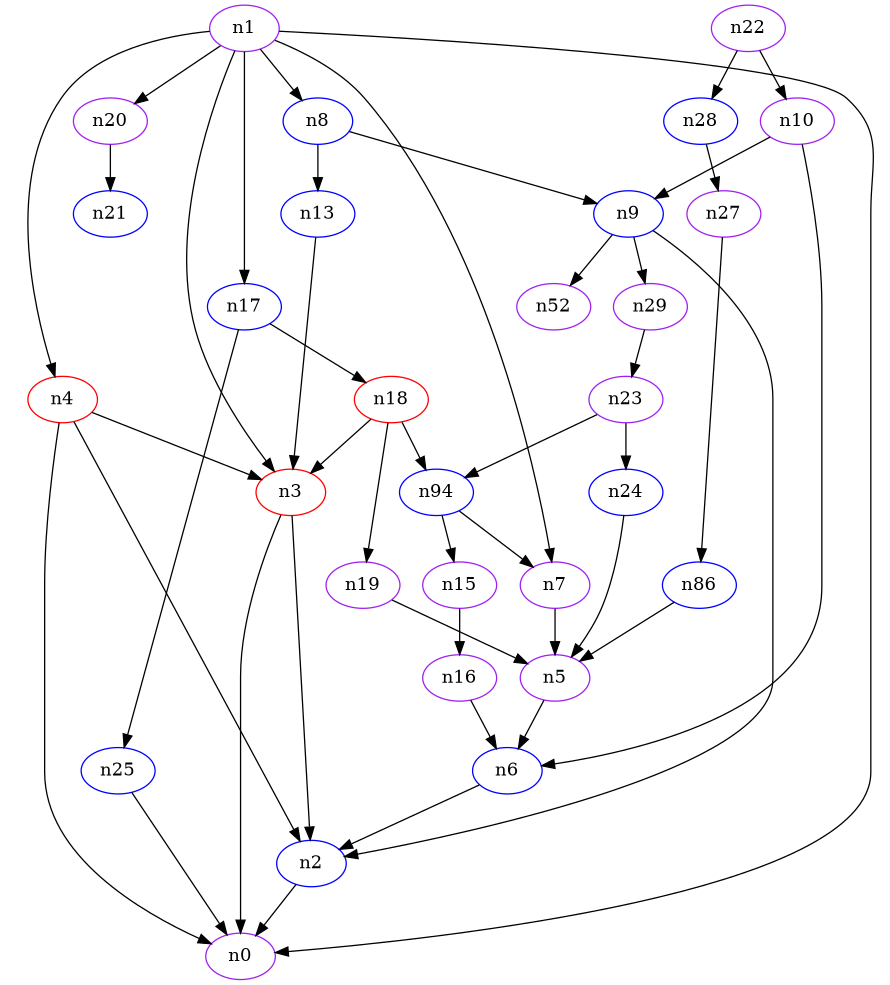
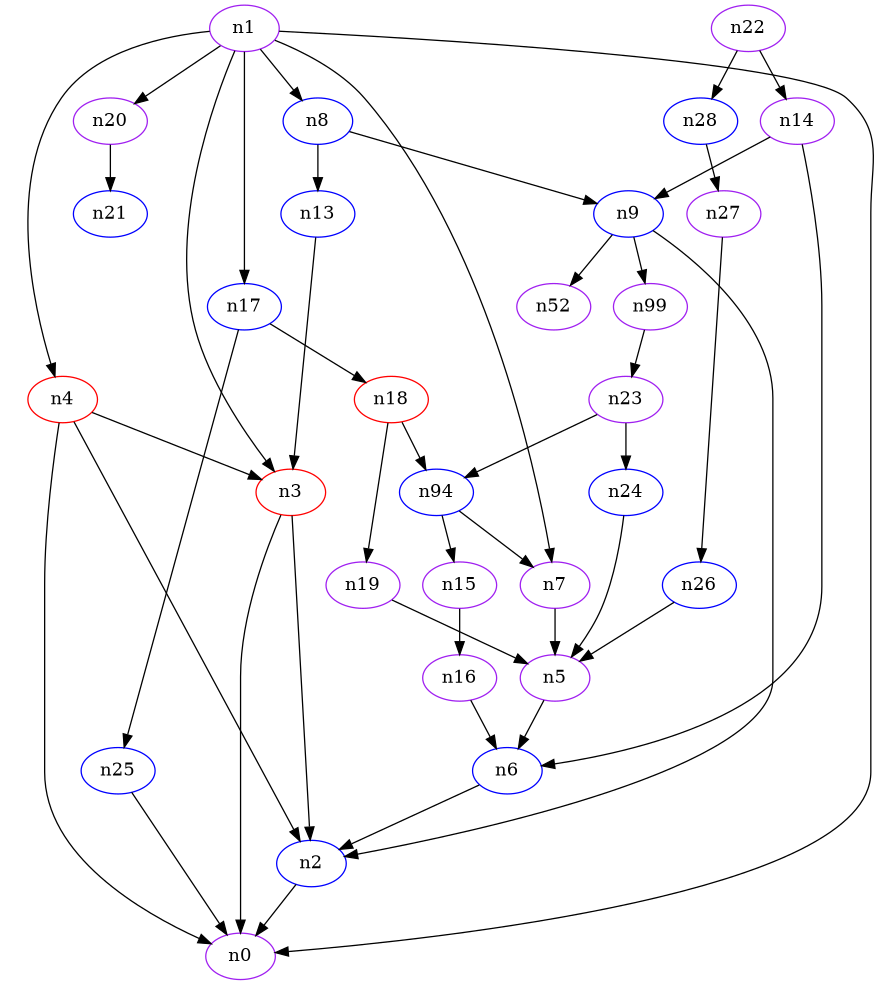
node "n10": label "n10" -> "n14"
node "n29": label "n29" -> "n99"
edge "n18" -> "n3": removed
node "n86": label "n86" -> "n26"
